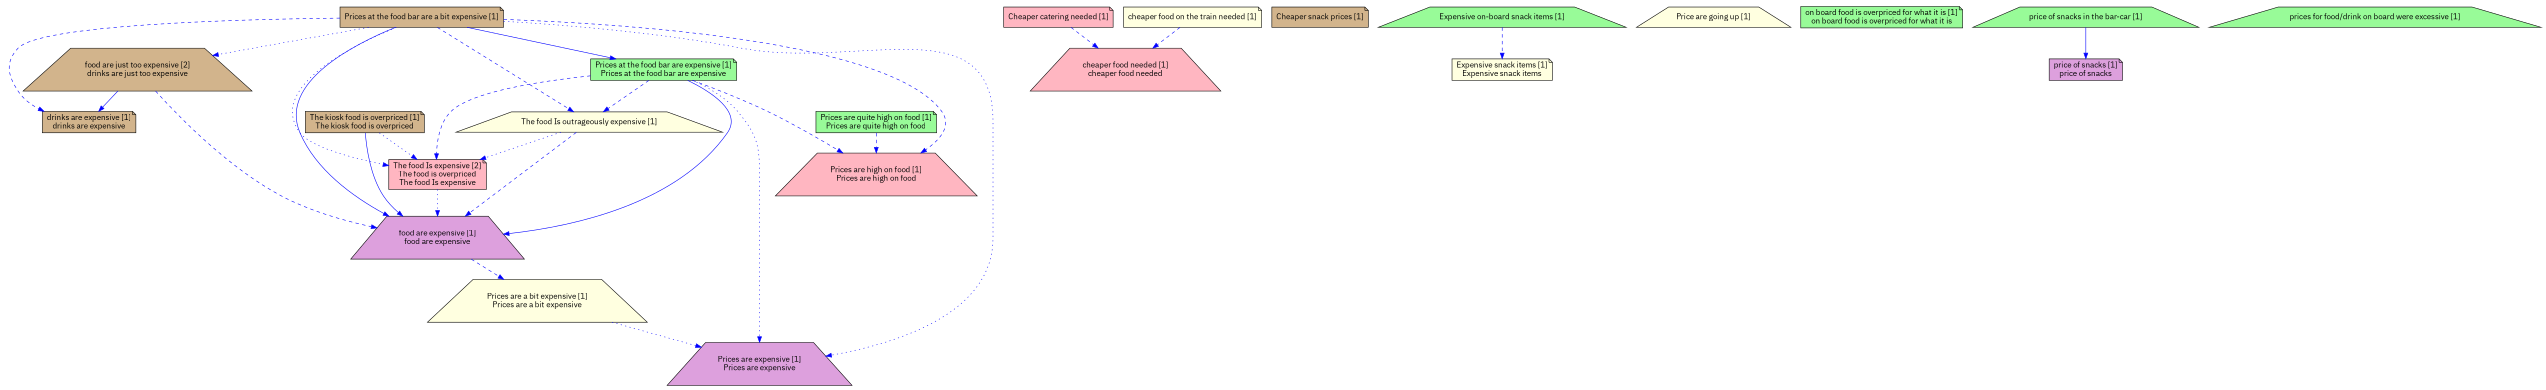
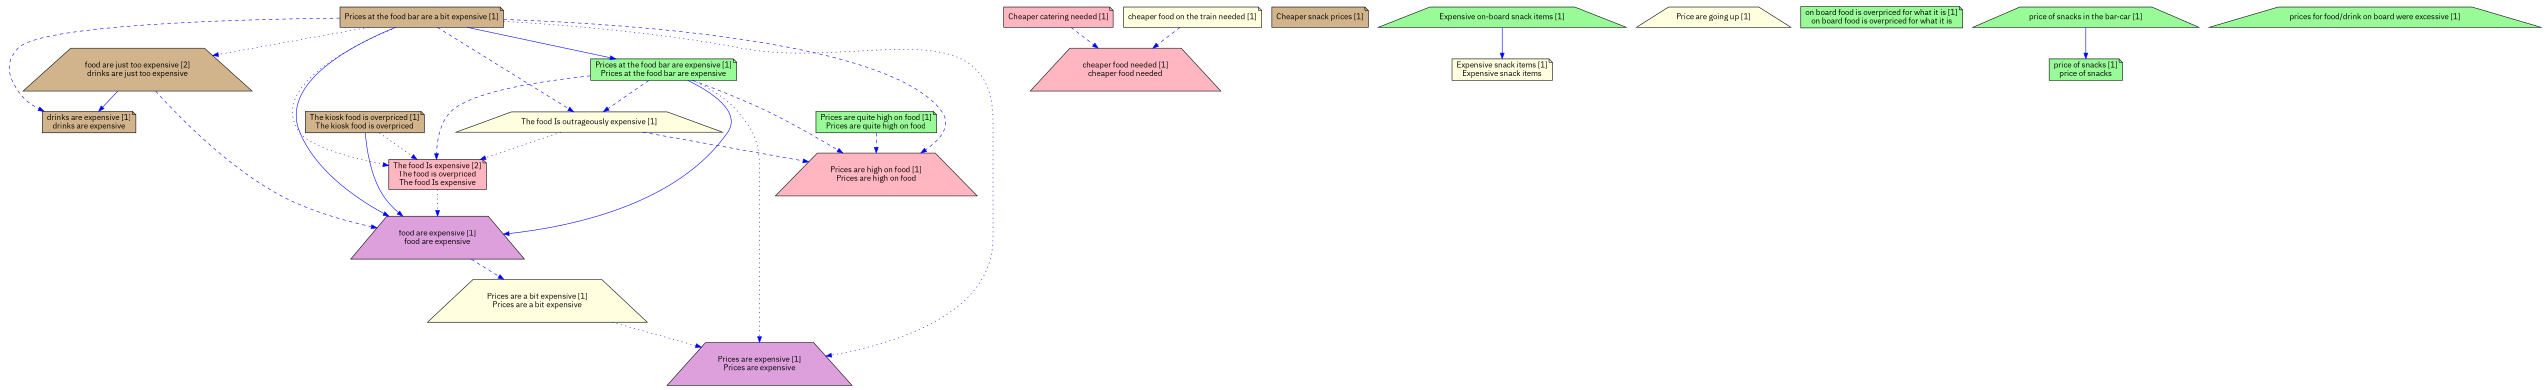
edge "Expensive on-board snack items [1]" -> "Expensive snack items [1] Expensive snack items": style dashed -> solid
node "price of snacks [1] price of snacks": fillcolor plum -> palegreen
edge "The food Is outrageously expensive [1]" -> "food are expensive [1] food are expensive": now "The food Is outrageously expensive [1]" -> "Prices are high on food [1] Prices are high on food"
